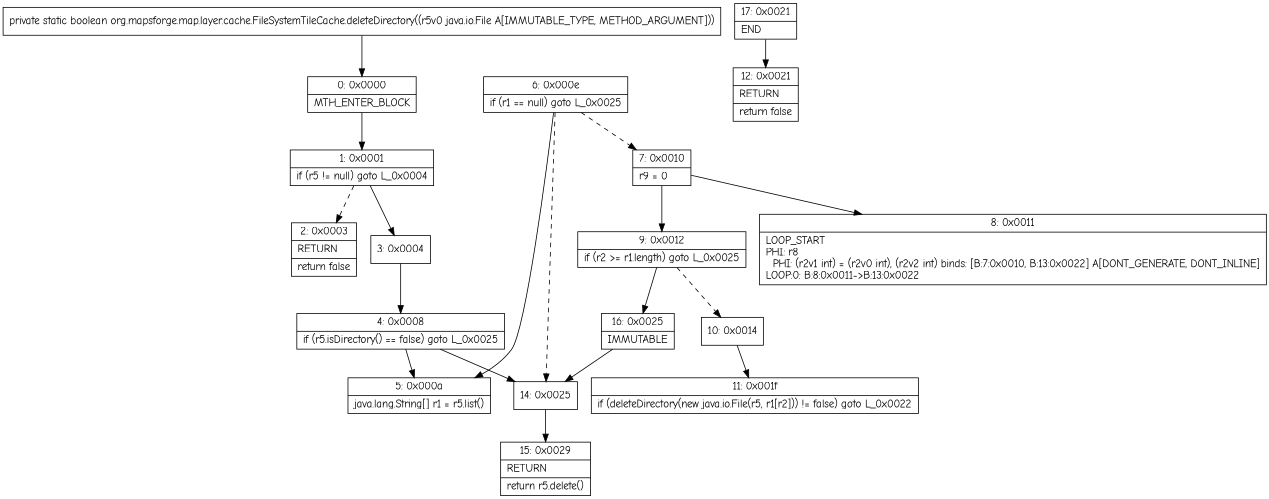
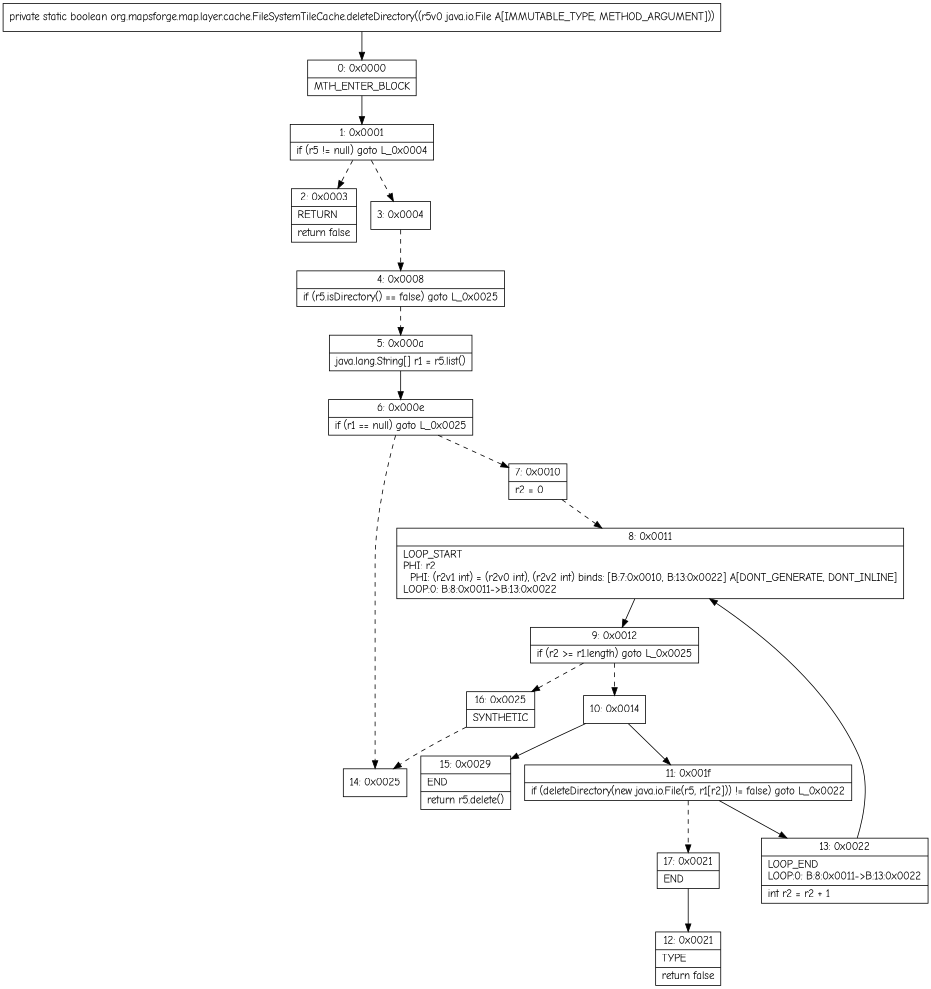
node "12: 0x0021": text "RETURN" -> "TYPE"
node "7: 0x0010": text "r9 = 0" -> "r2 = 0"
edge "7: 0x0010" -> "8: 0x0011": style solid -> dashed
edge "7: 0x0010" -> "9: 0x0012": now "8: 0x0011" -> "9: 0x0012"
edge "1: 0x0001" -> "3: 0x0004": style solid -> dashed
edge "6: 0x000e" -> "5: 0x000a": reversed
node "8: 0x0011": text "PHI: r8" -> "PHI: r2"
edge "3: 0x0004" -> "4: 0x0008": style solid -> dashed
edge "9: 0x0012" -> "16: 0x0025": style solid -> dashed
node "16: 0x0025": text "IMMUTABLE" -> "SYNTHETIC"
edge "4: 0x0008" -> "5: 0x000a": style solid -> dashed
edge "16: 0x0025" -> "14: 0x0025": style solid -> dashed
edge "4: 0x0008" -> "14: 0x0025": removed
edge "14: 0x0025" -> "15: 0x0029": now "10: 0x0014" -> "15: 0x0029"
node "15: 0x0029": text "RETURN" -> "END"
edge "11: 0x001f" -> "17: 0x0021": added
node "13: 0x0022": added
